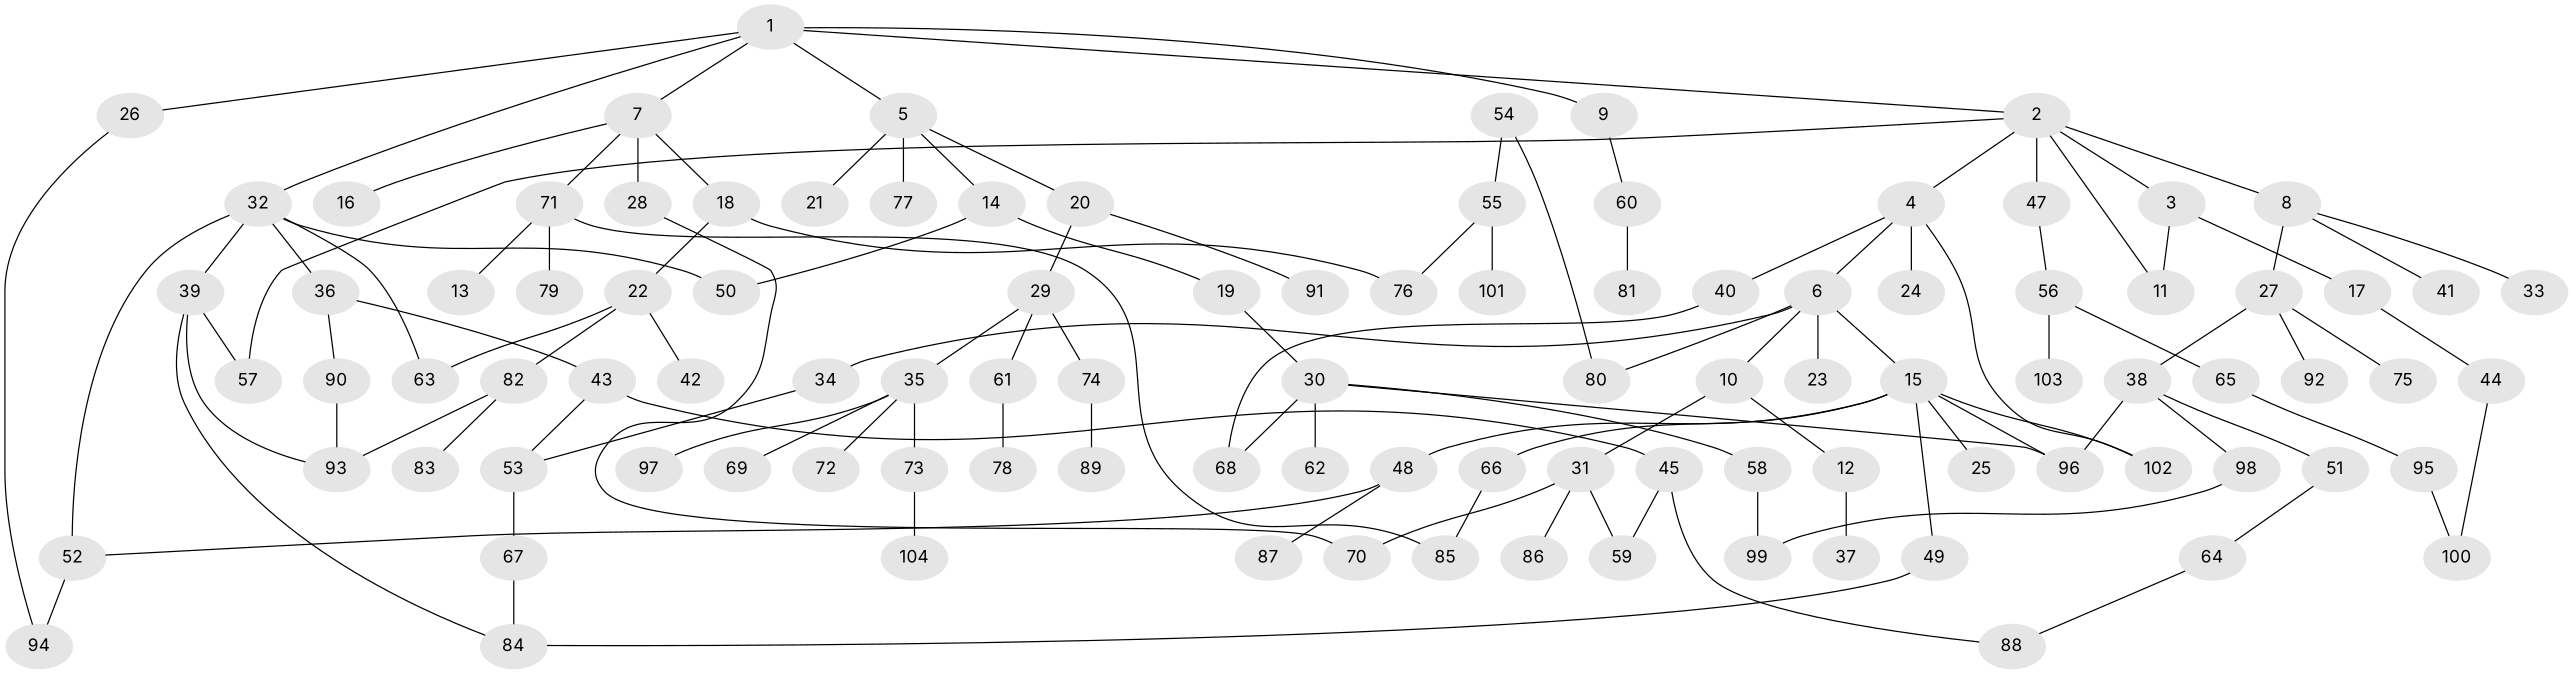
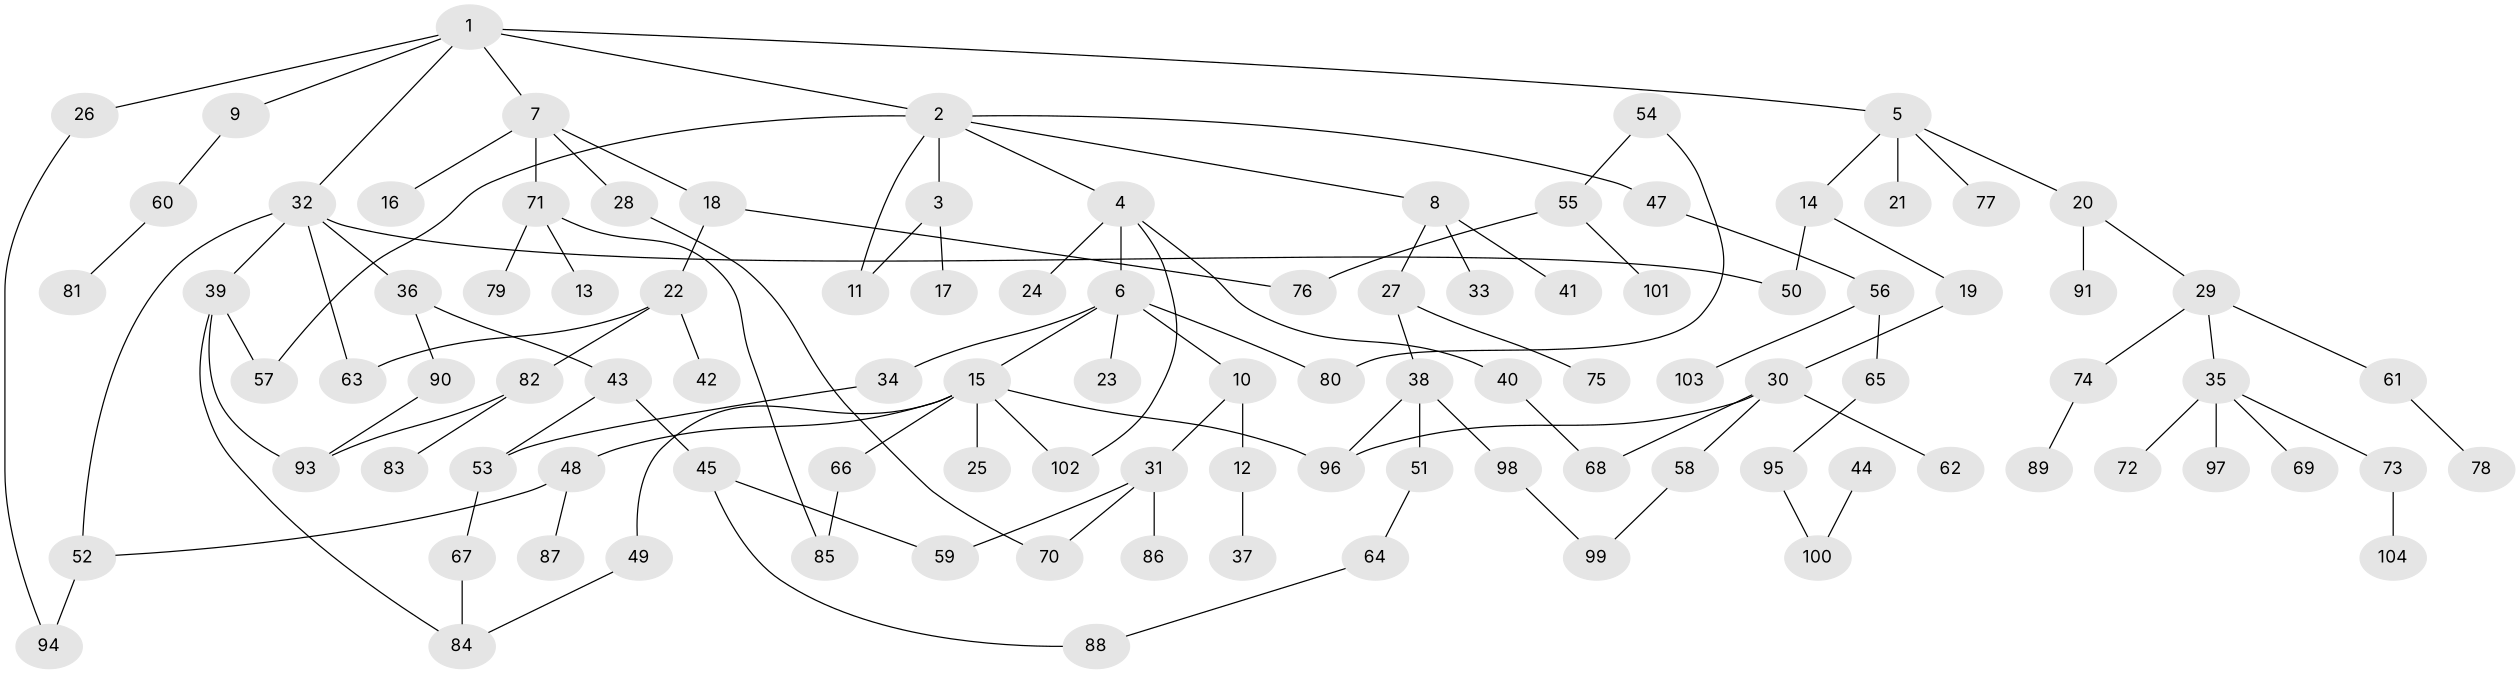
edge "17" -- "44": removed
node "92": removed
